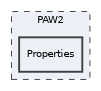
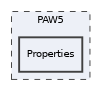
cluster "PAW2": label "PAW2" -> "PAW5"
